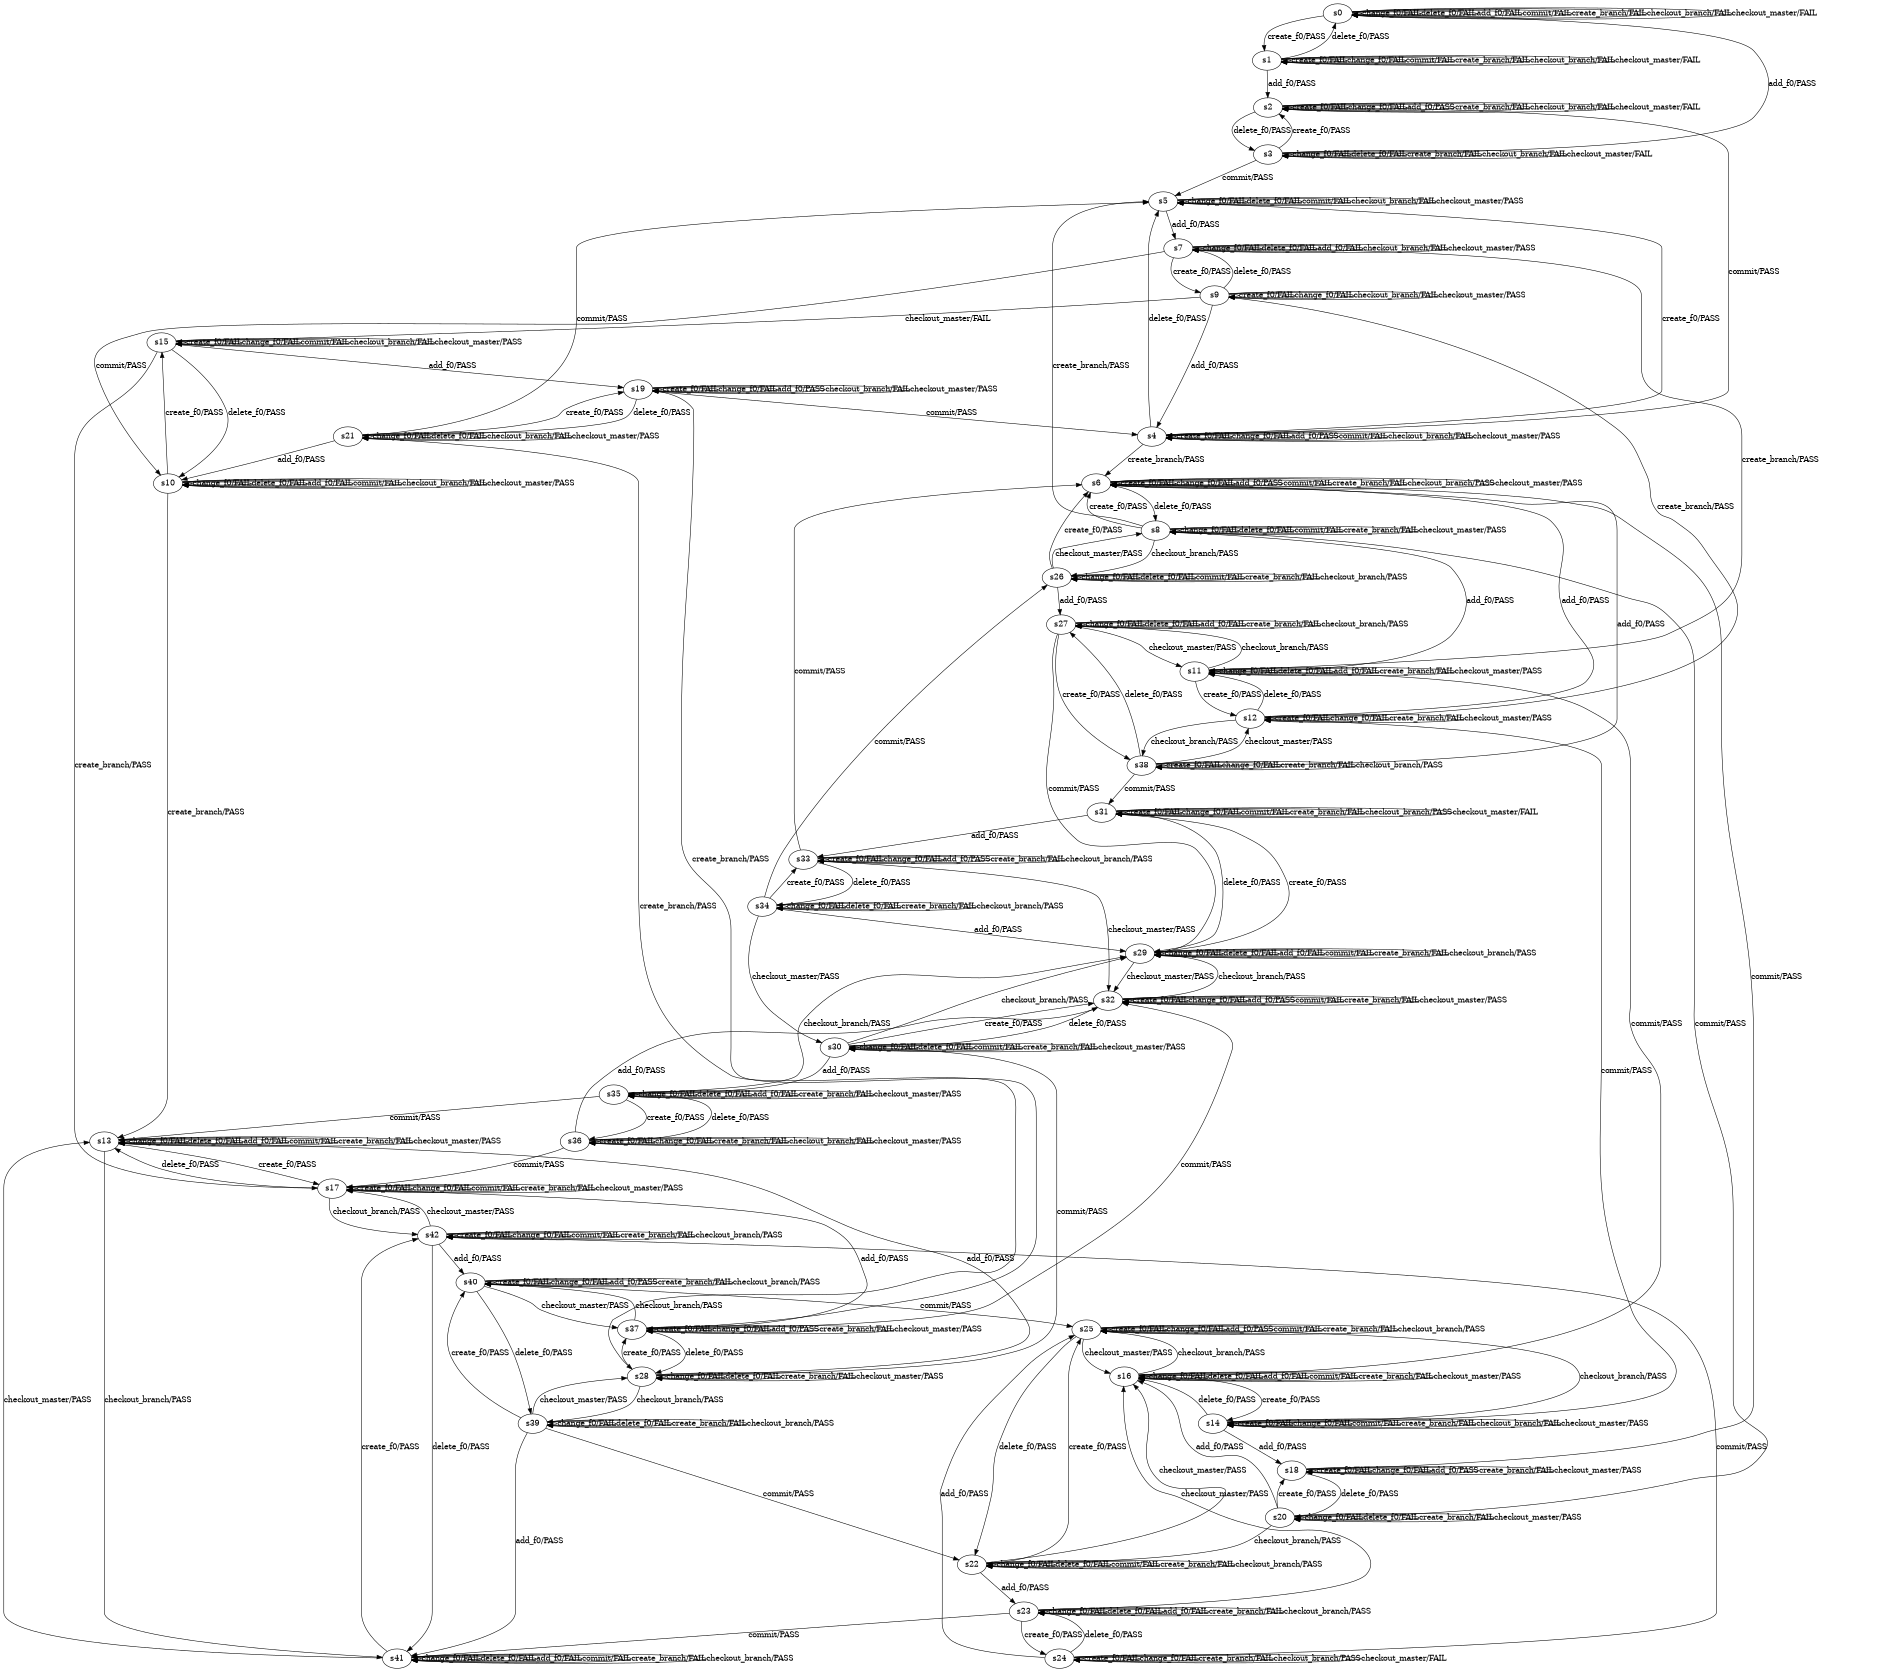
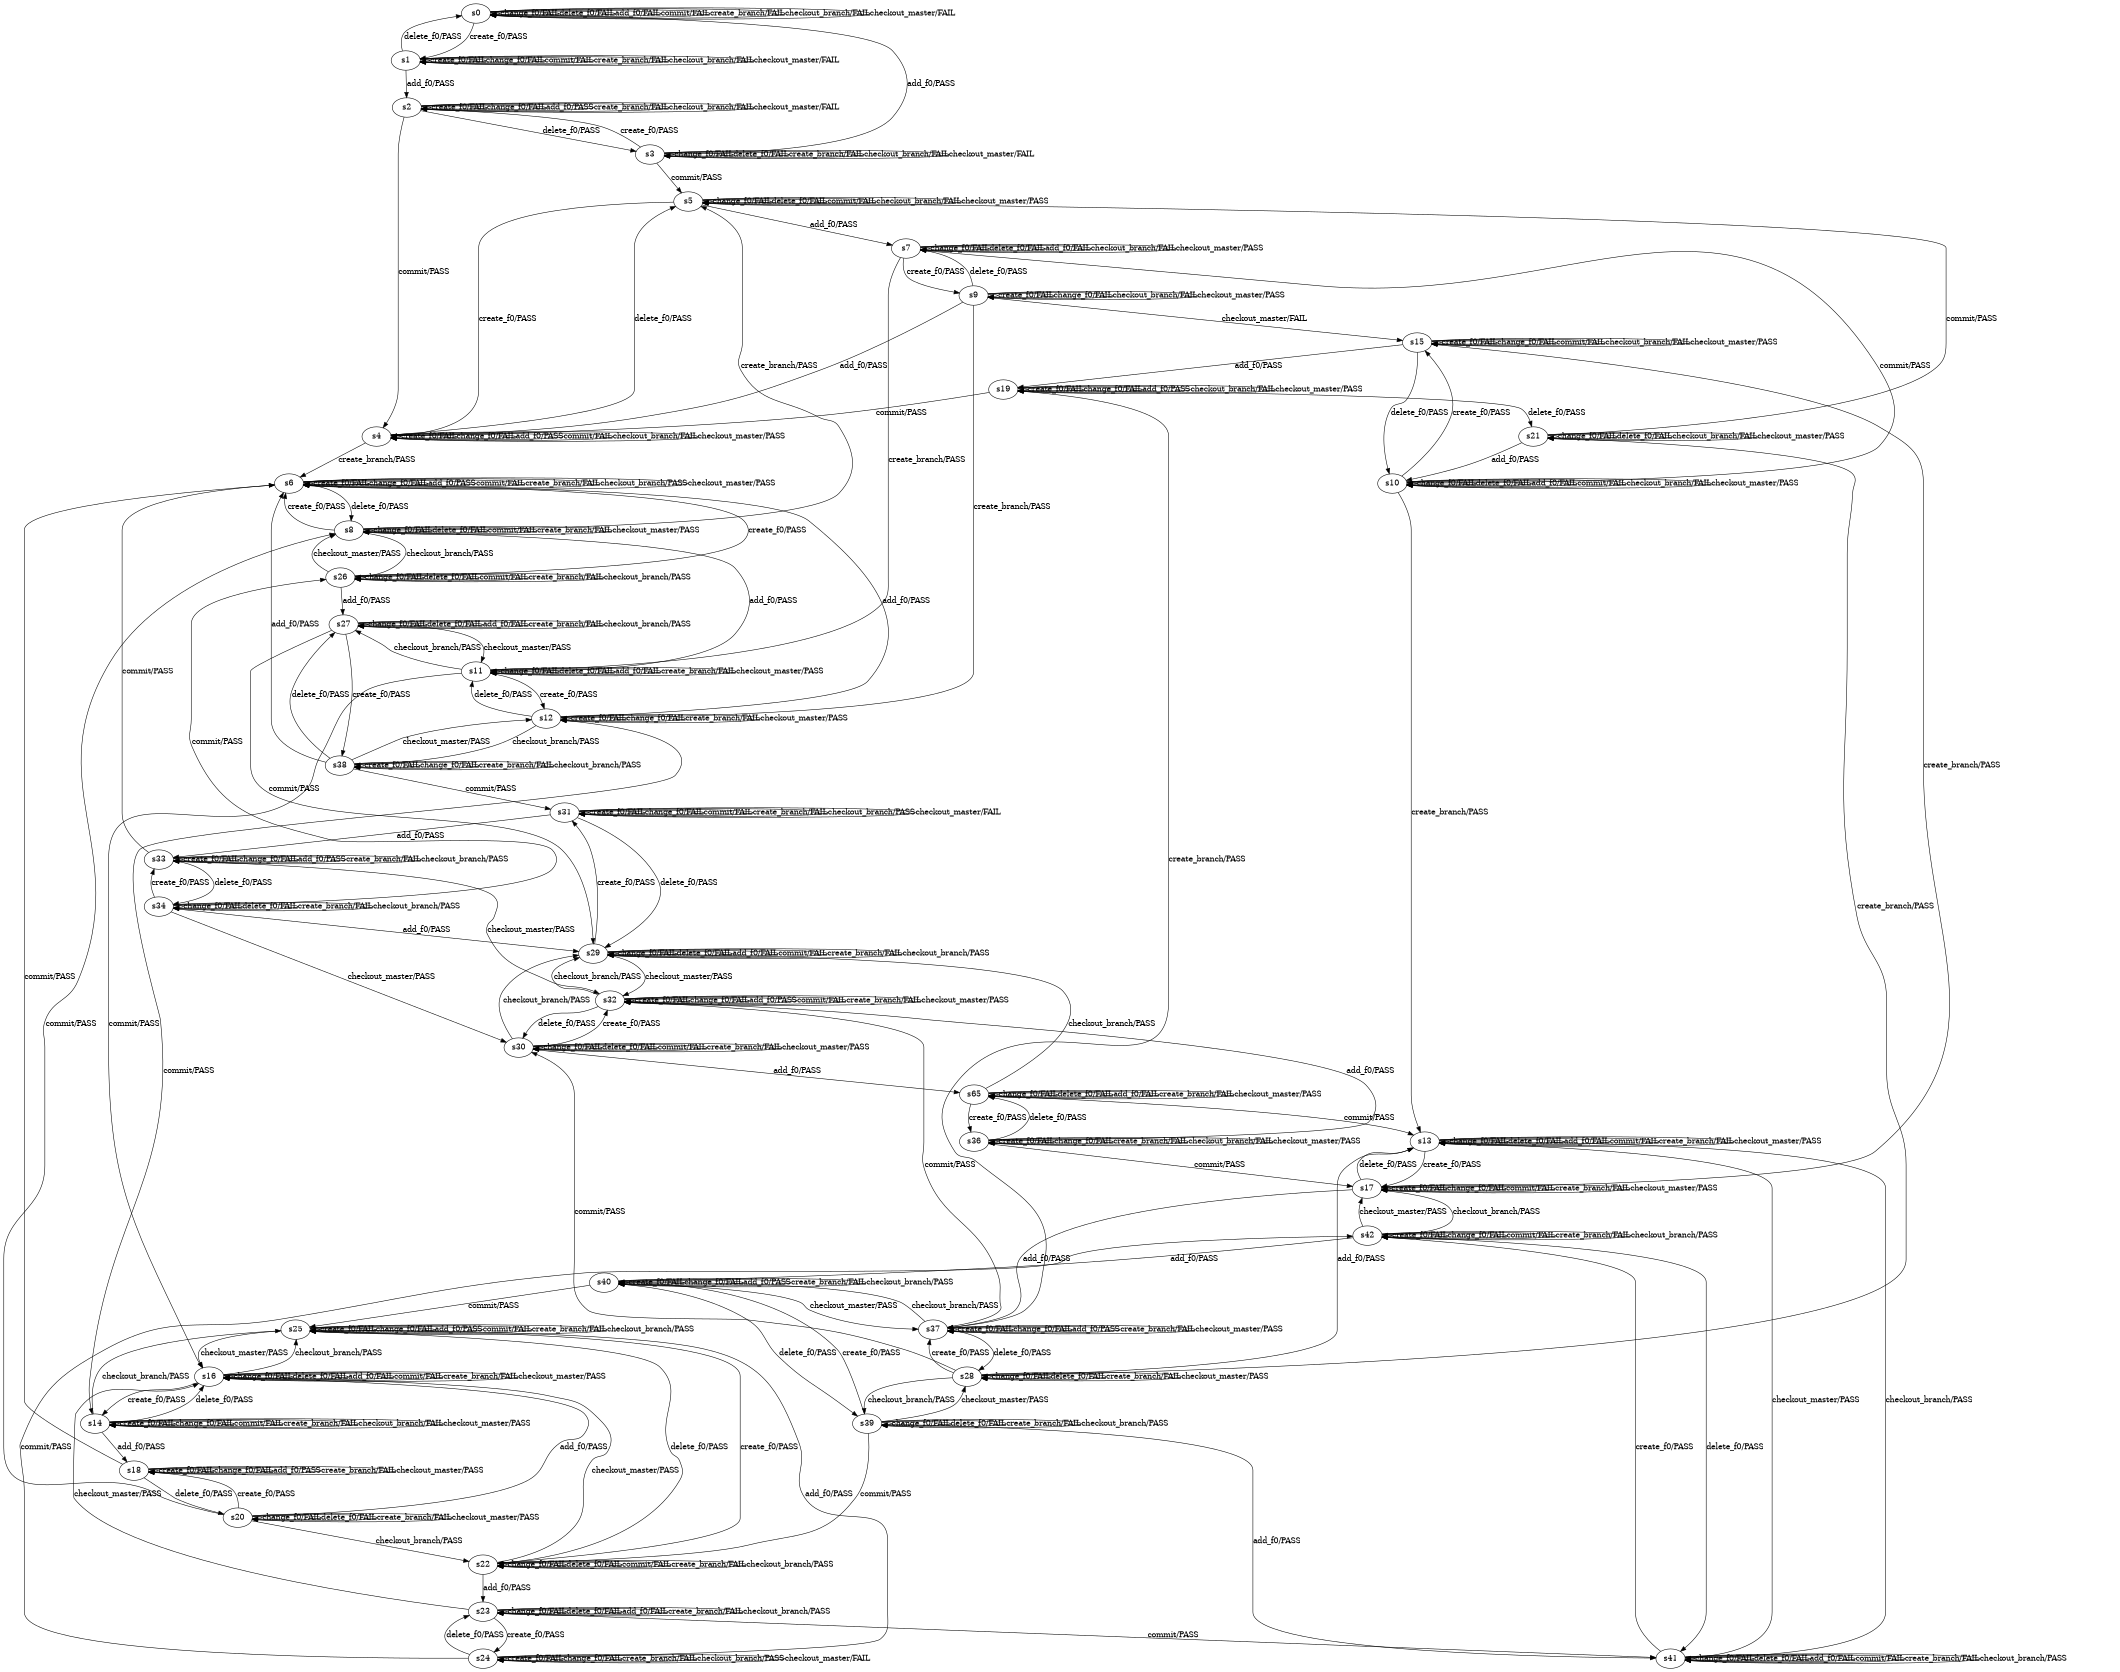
edge "s21" -> "s19": removed, label "create_f0/PASS"
node "s35": label "s35" -> "s65"
